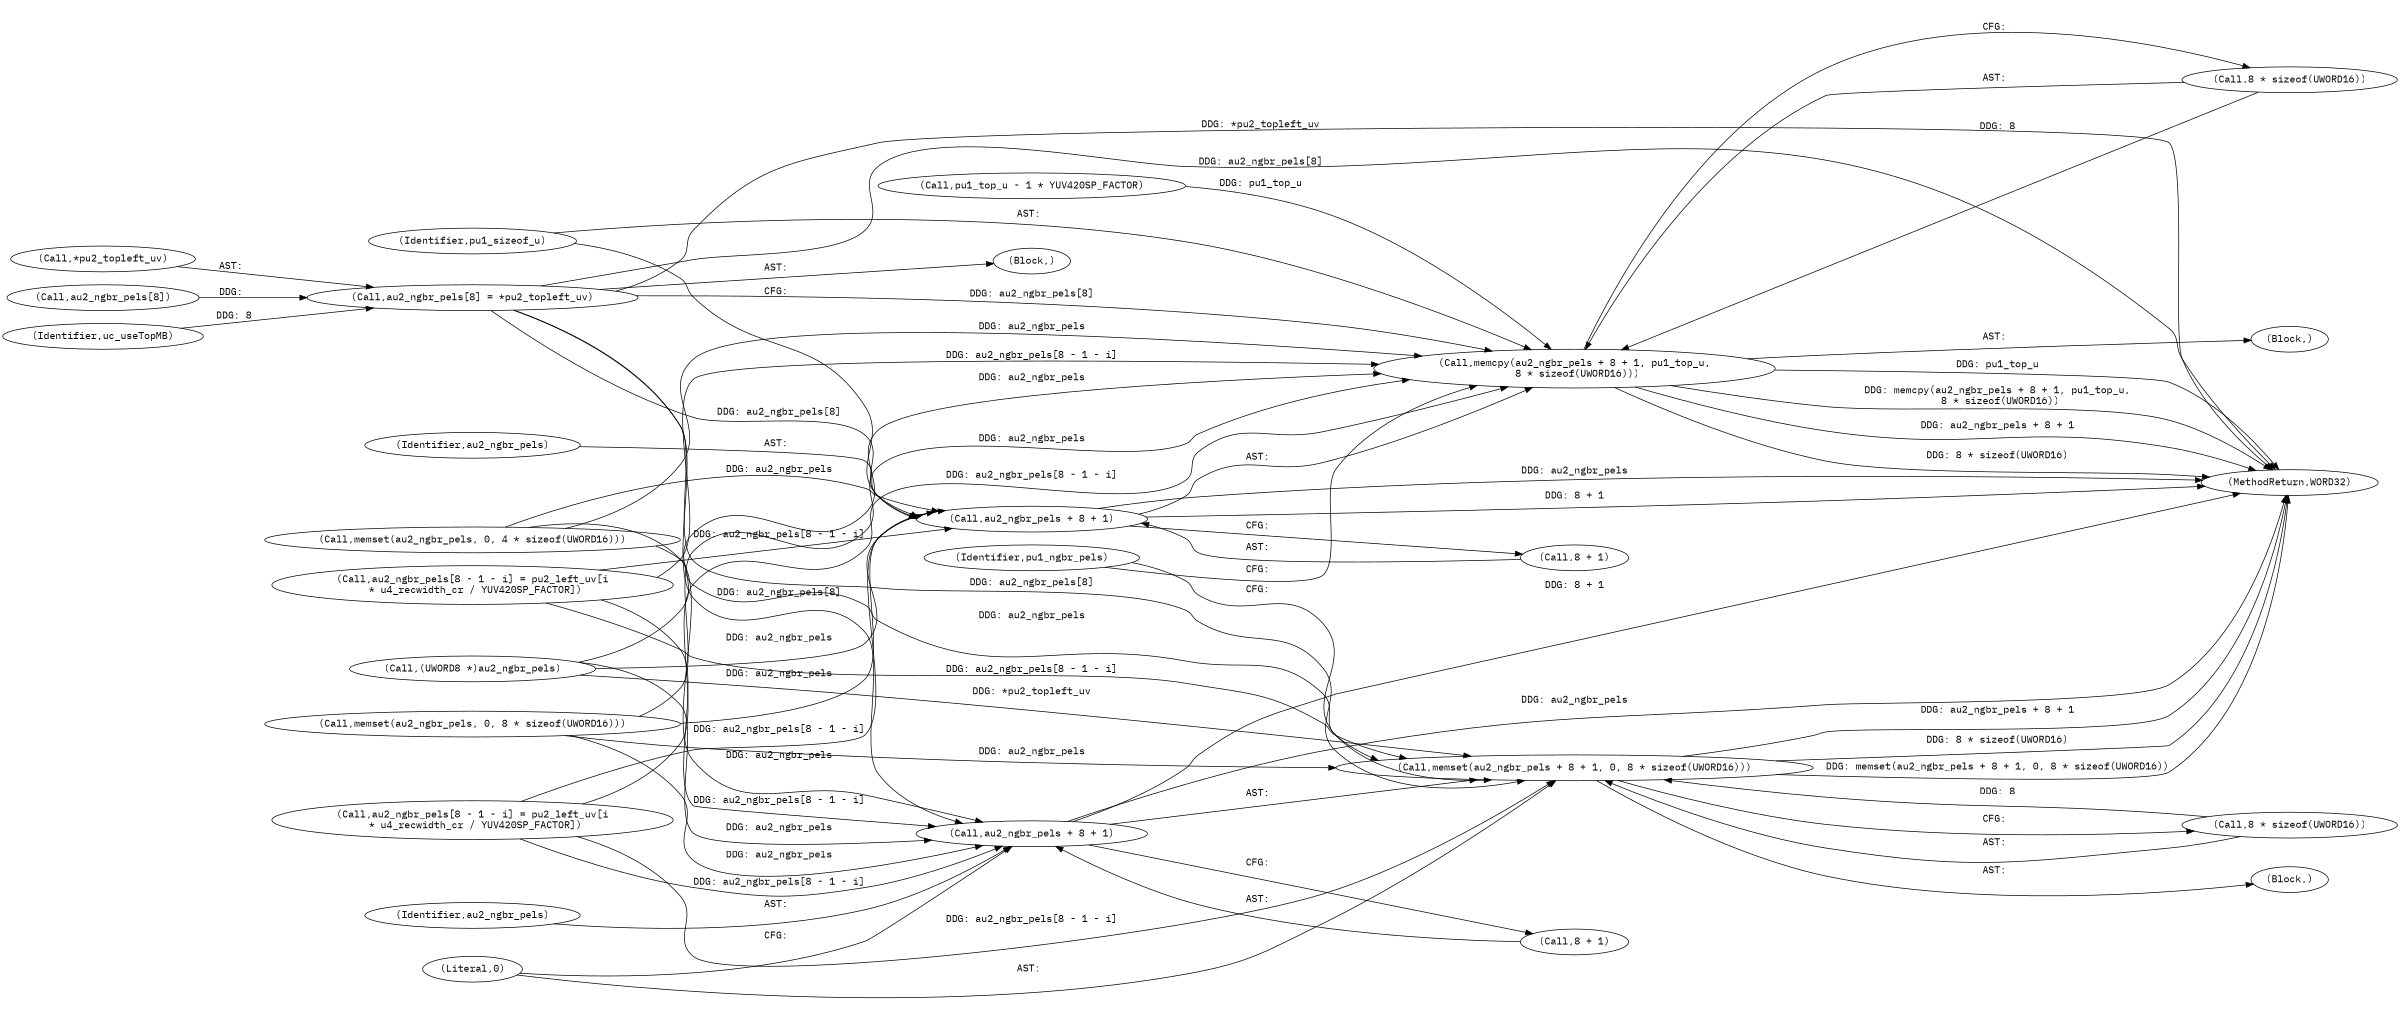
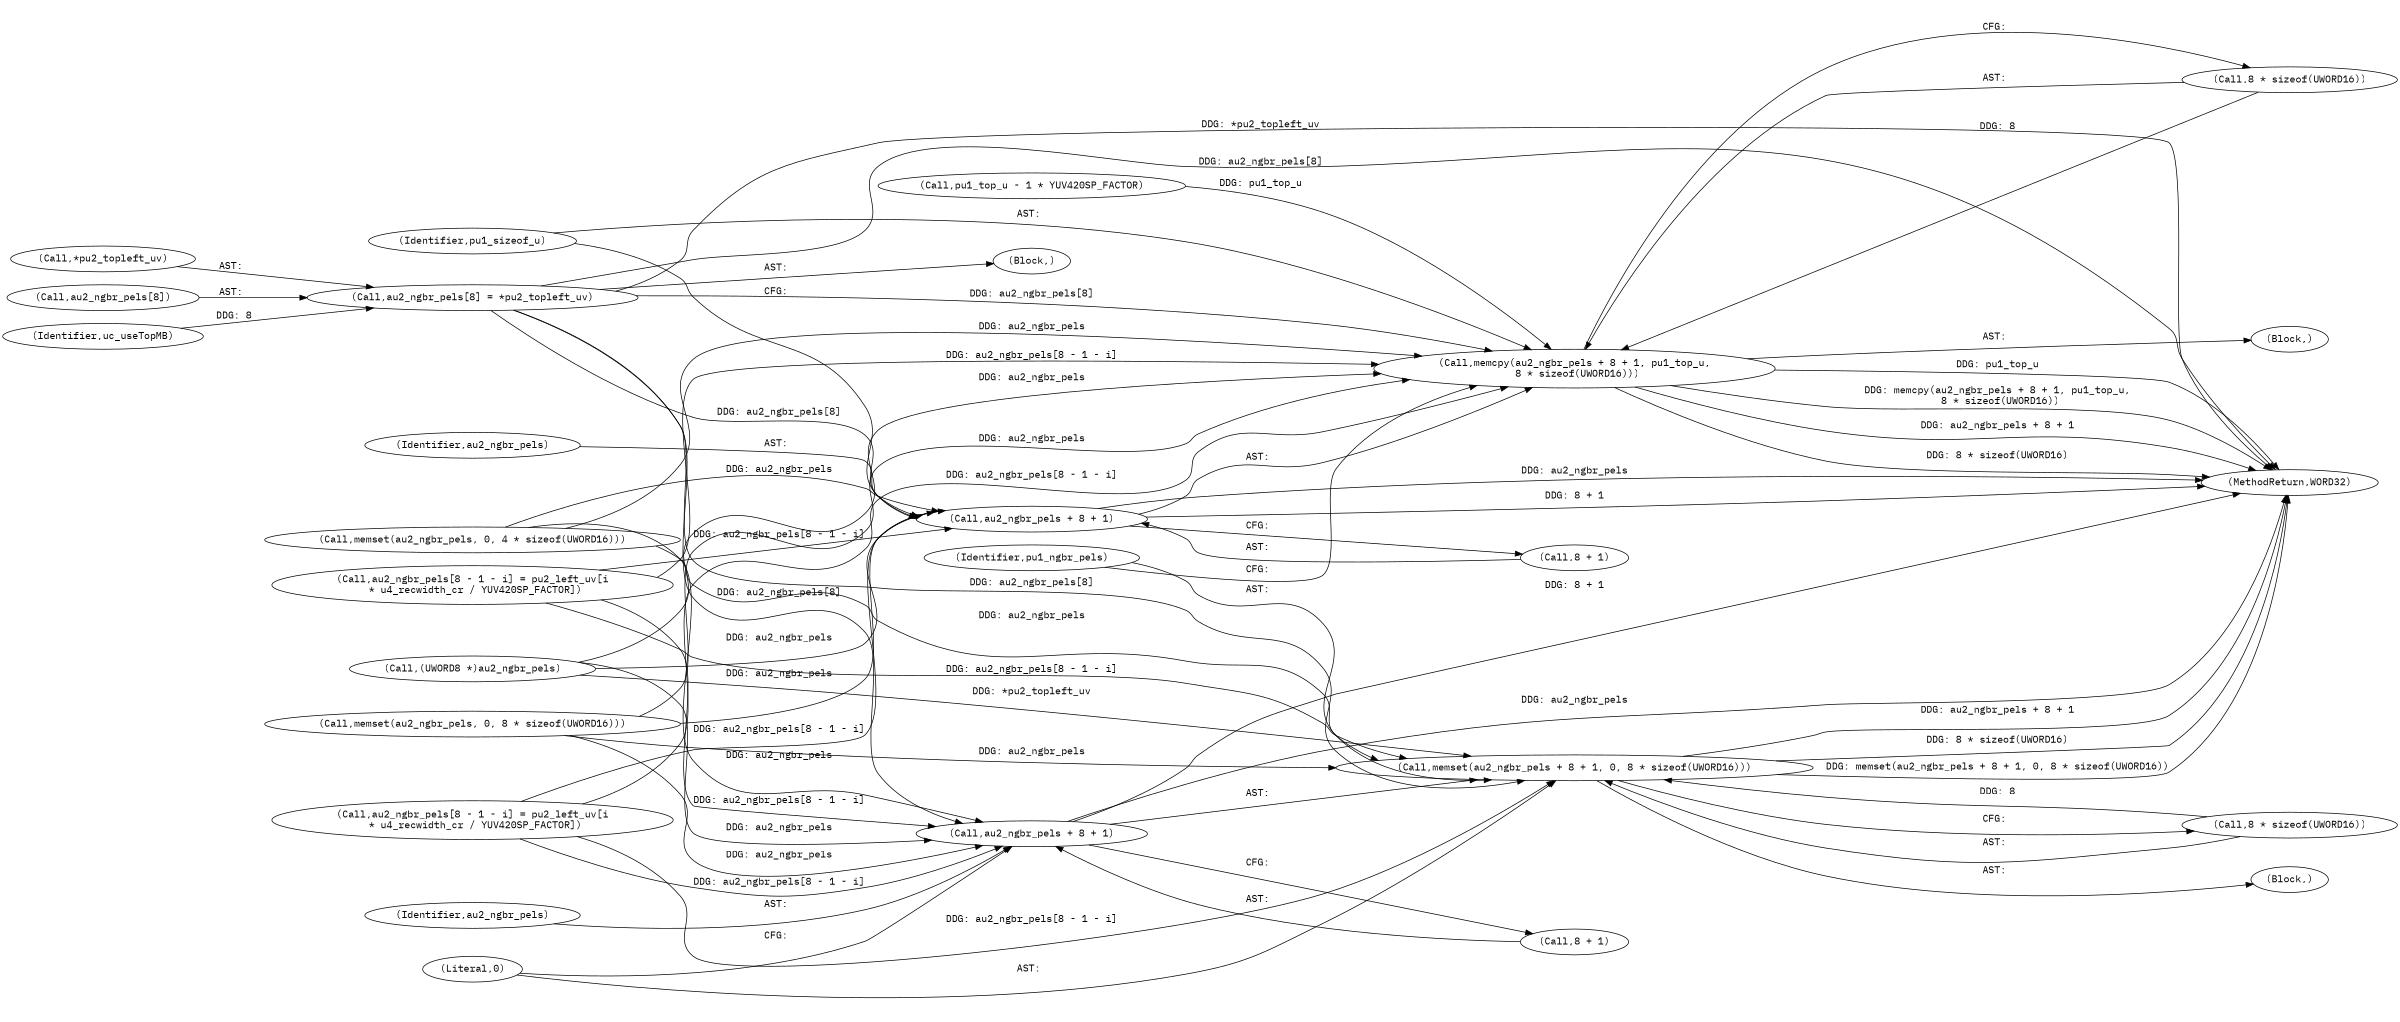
edge "(Call,au2_ngbr_pels[8])" -> "(Call,au2_ngbr_pels[8] = *pu2_topleft_uv)": label "DDG: " -> "AST: "
edge "(Identifier,pu1_ngbr_pels)" -> "(Call,memset(au2_ngbr_pels + 8 + 1, 0, 8 * sizeof(UWORD16)))": label "CFG: " -> "AST: "
